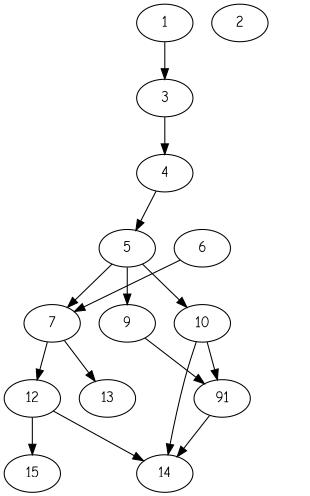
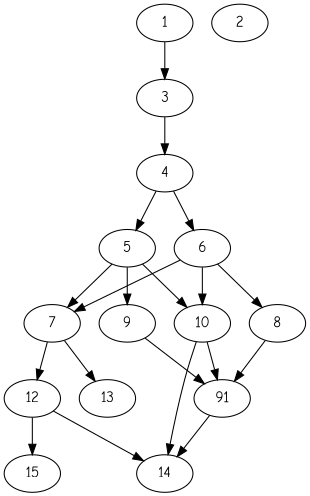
edge "4" -> "6": added
edge "6" -> "10": added
node "8": added
